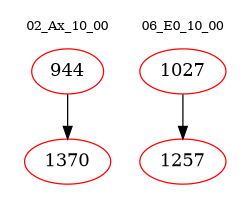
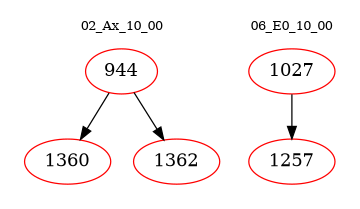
node "1370": label "1370" -> "1360"
node "1362": added
